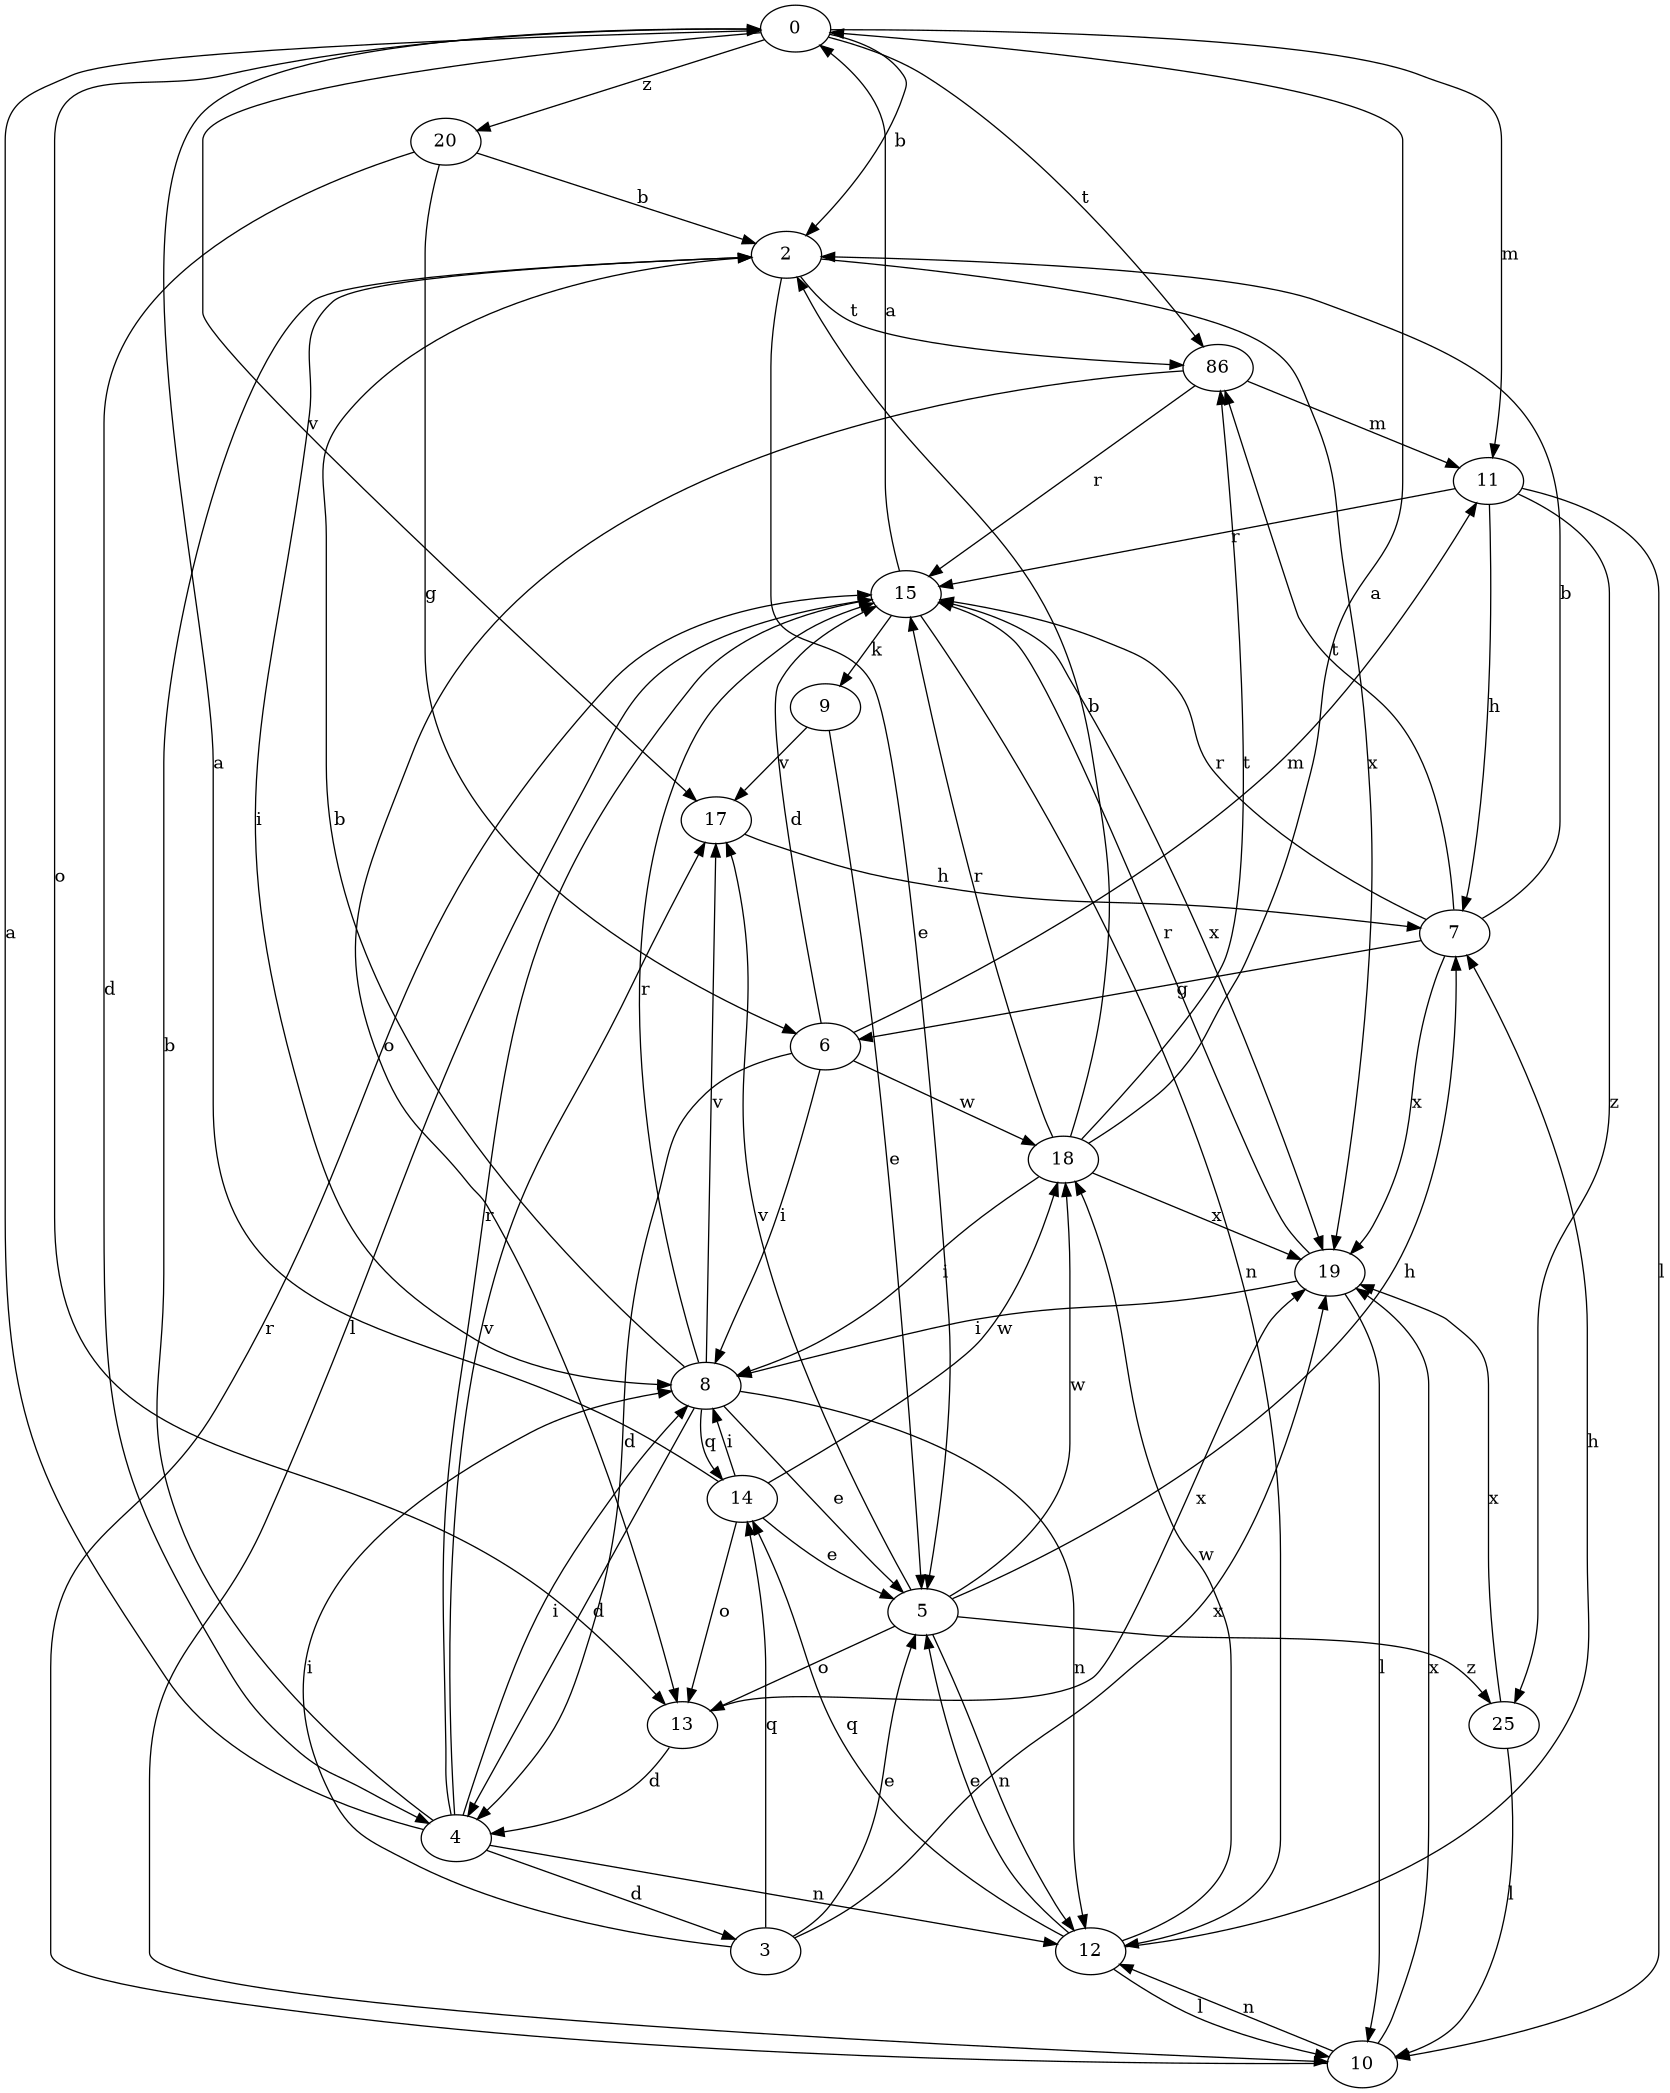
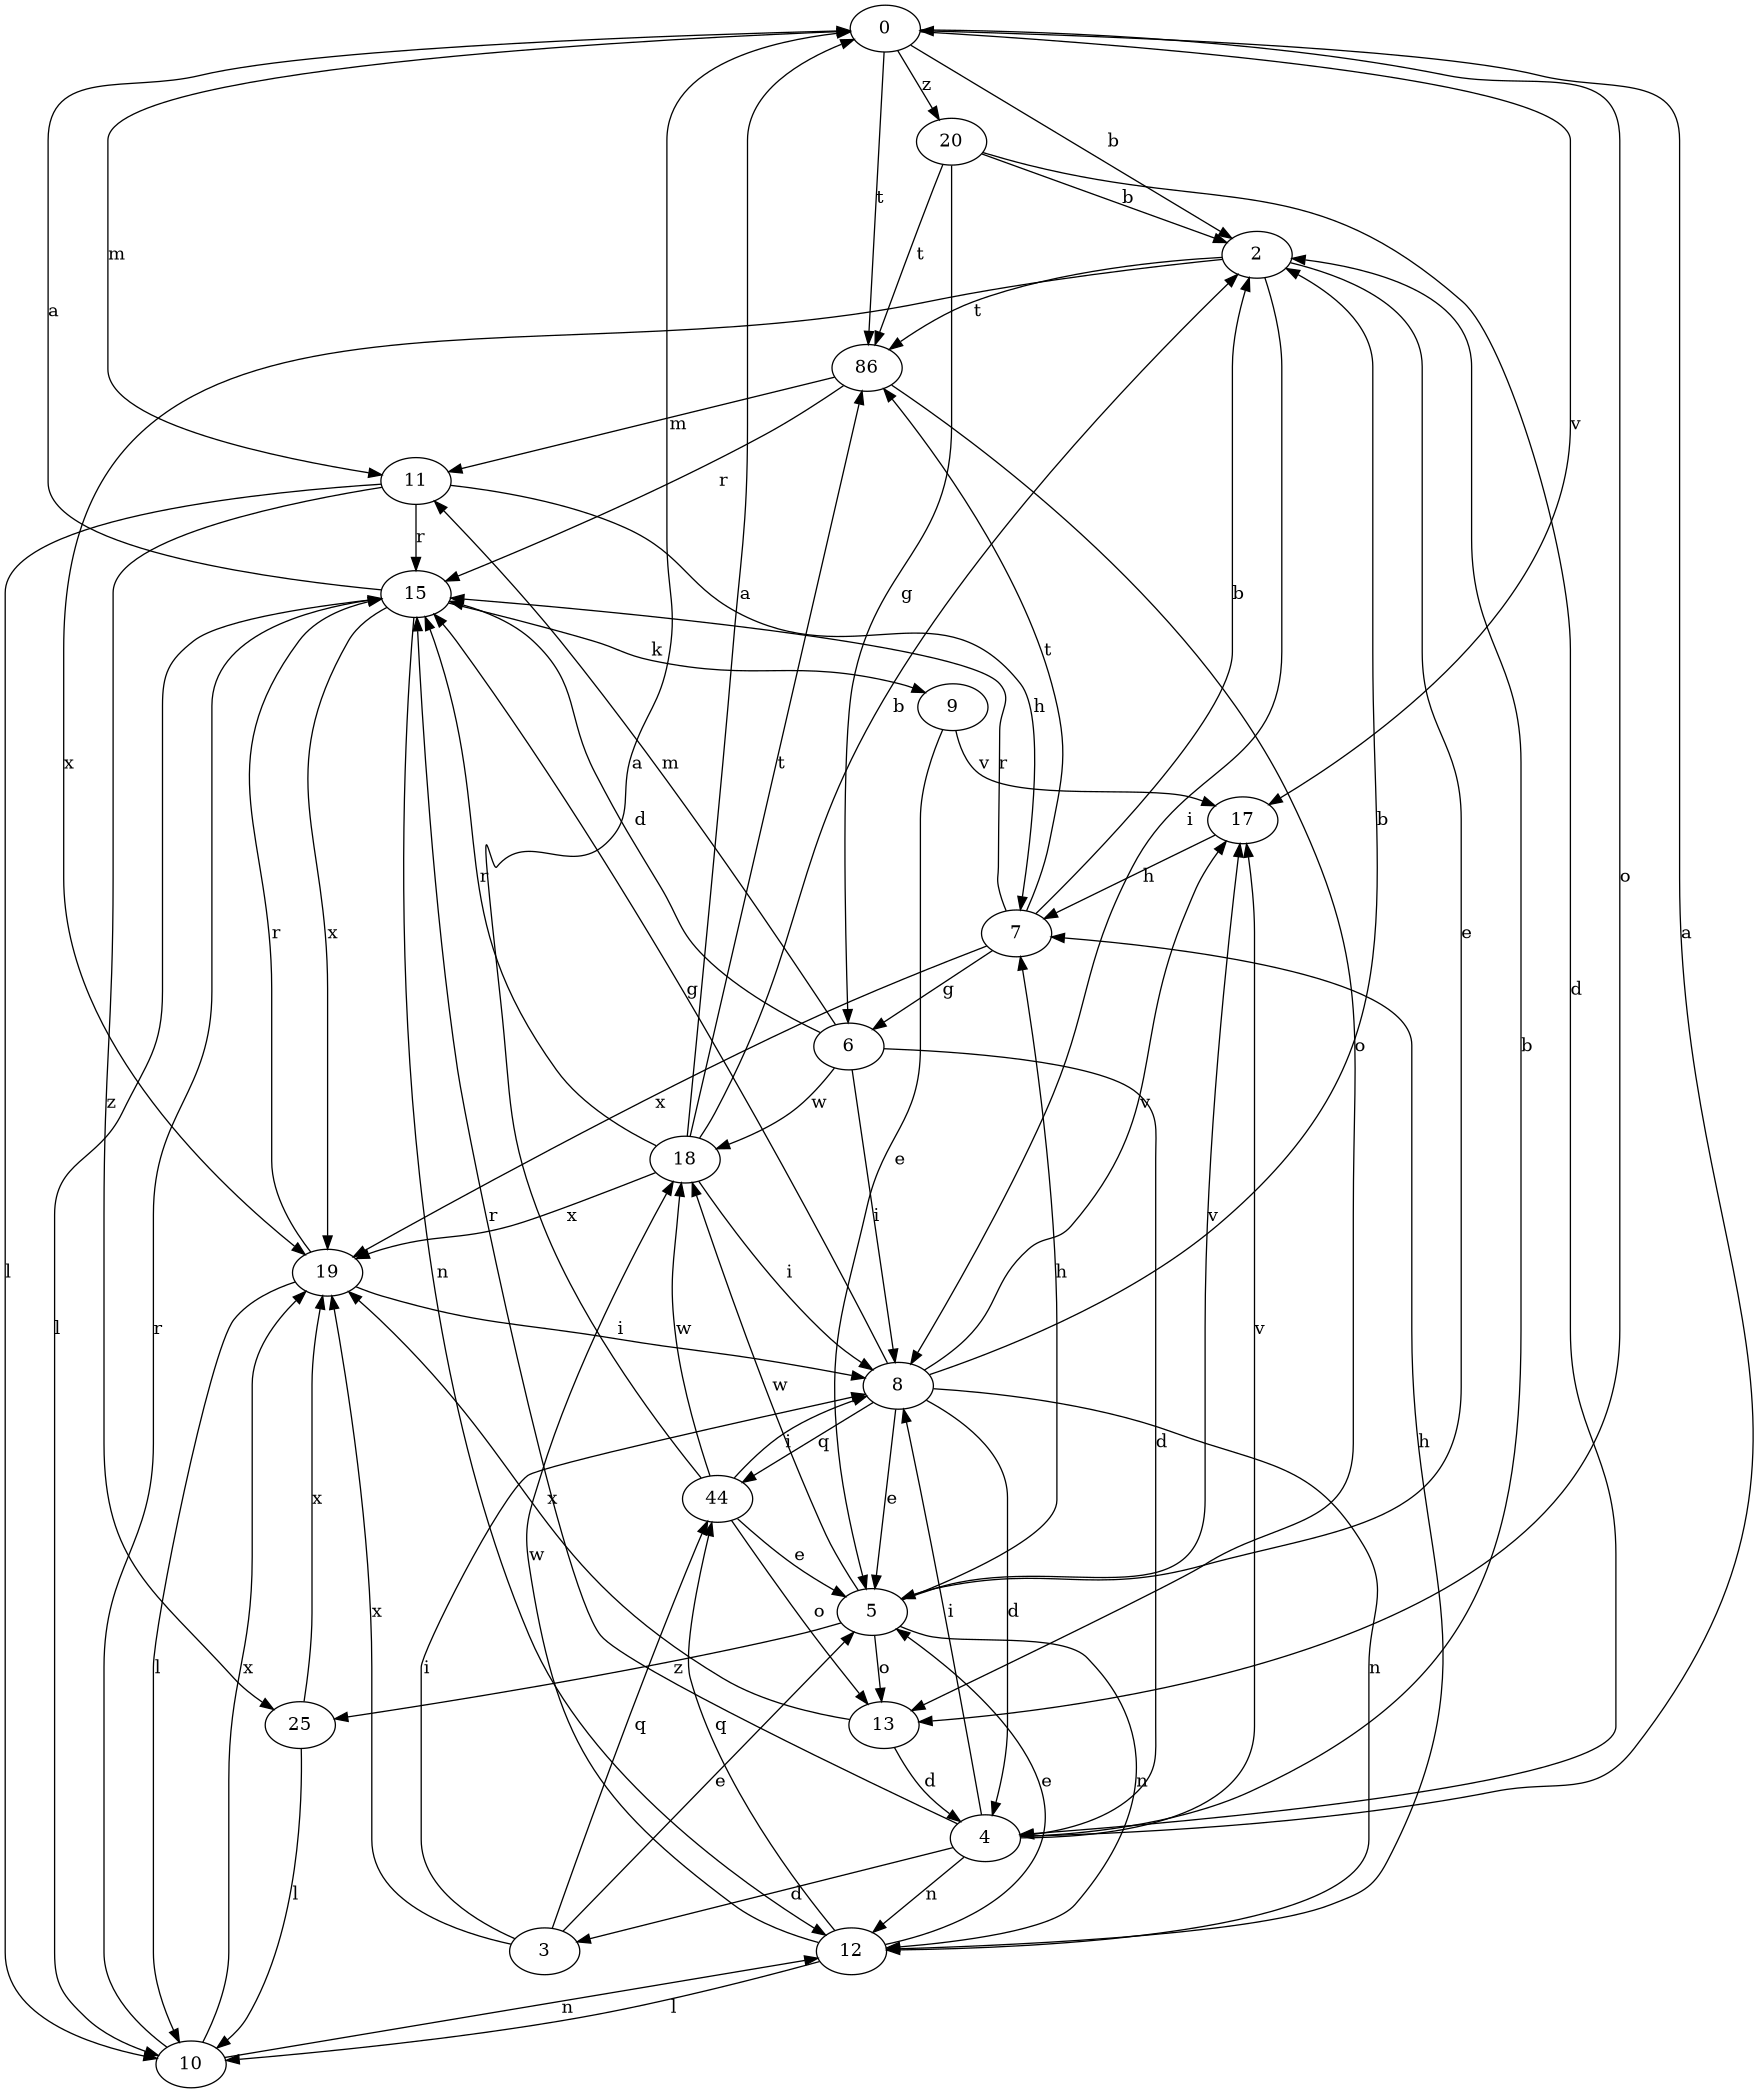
edge "20" -> "86": added, label "t"
edge "8" -> "15": label "r" -> "g"
node "14": label "14" -> "44"
